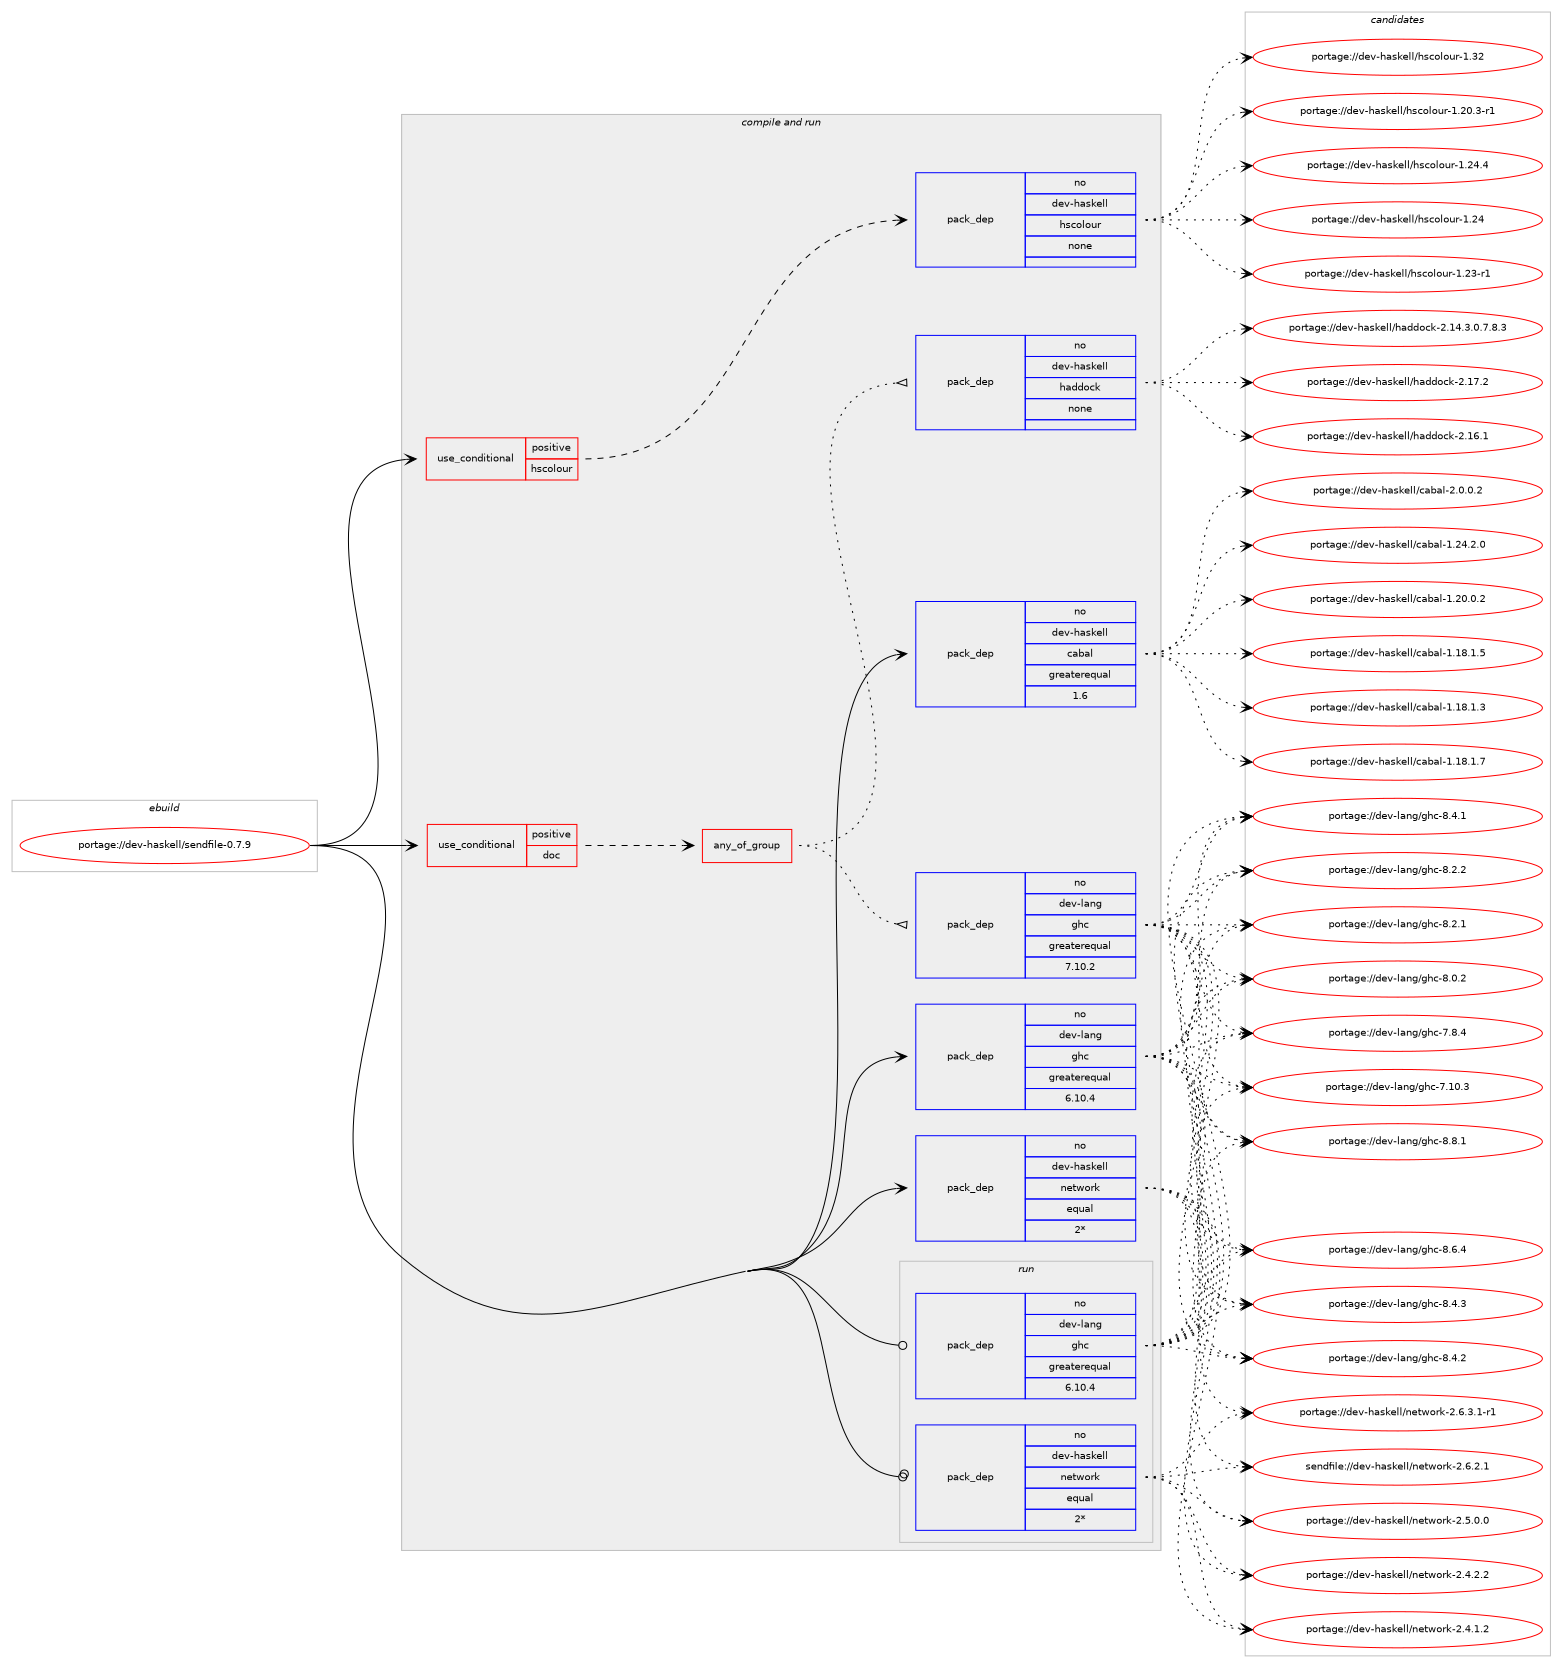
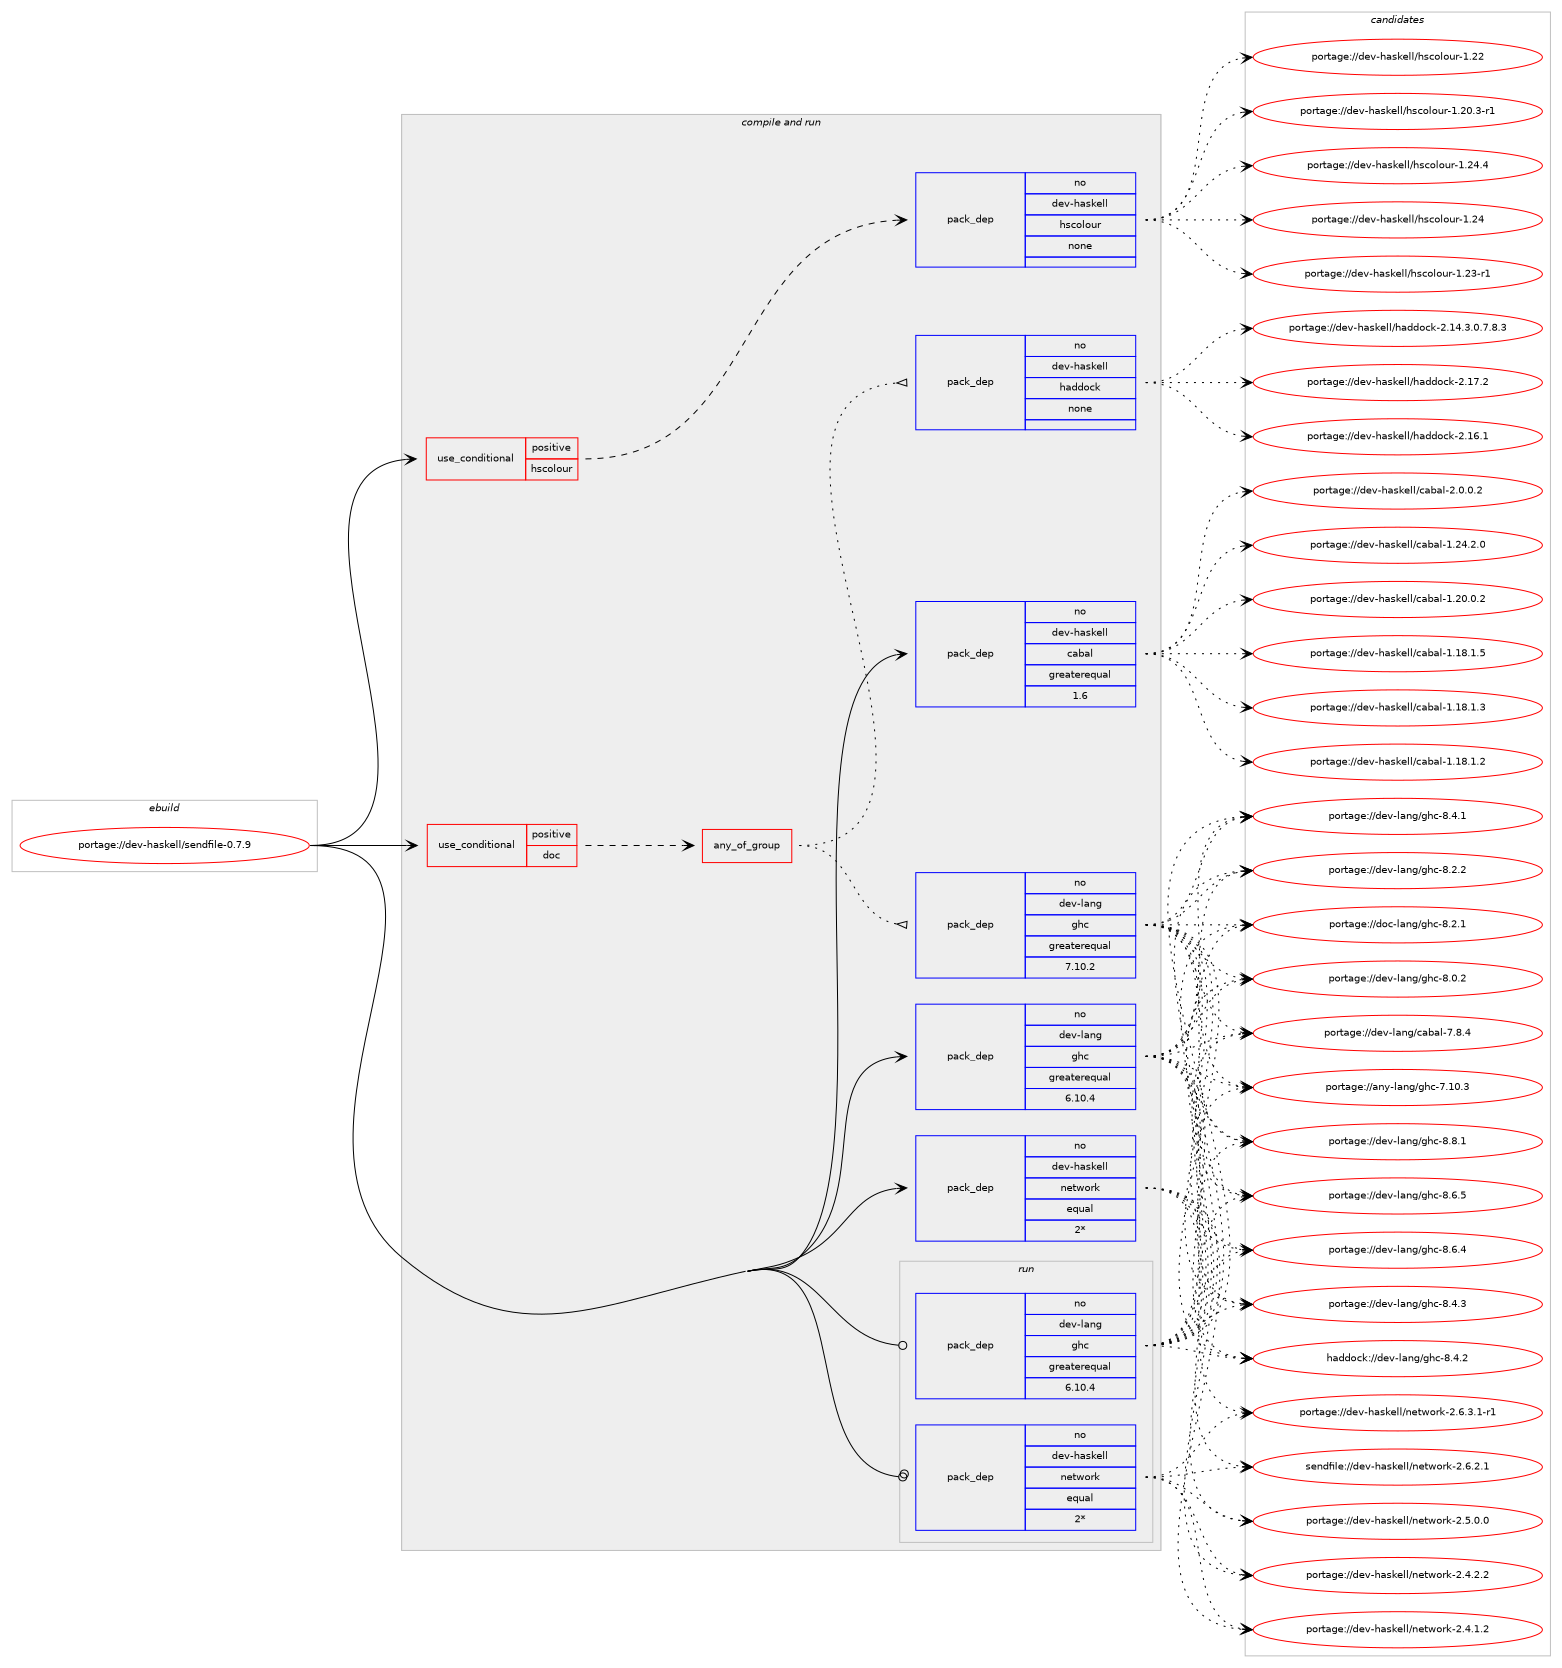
node "portage://dev-haskell/hscolour-1.32": label "portage://dev-haskell/hscolour-1.32" -> "portage://dev-haskell/hscolour-1.22"
node "portage://dev-haskell/cabal-1.18.1.7": label "portage://dev-haskell/cabal-1.18.1.7" -> "portage://dev-haskell/cabal-1.18.1.2"
node "portage://dev-lang/ghc-8.2.1": label "portage://dev-lang/ghc-8.2.1" -> "portage://doc-lang/ghc-8.2.1"
node "portage://dev-lang/ghc-7.8.4": label "portage://dev-lang/ghc-7.8.4" -> "portage://dev-lang/cabal-7.8.4"
node "portage://dev-lang/ghc-7.10.3": label "portage://dev-lang/ghc-7.10.3" -> "portage://any-lang/ghc-7.10.3"
node "portage://dev-lang/ghc-8.6.5": added
node "portage://dev-lang/ghc-8.4.2": label "portage://dev-lang/ghc-8.4.2" -> "haddock://dev-lang/ghc-8.4.2"
